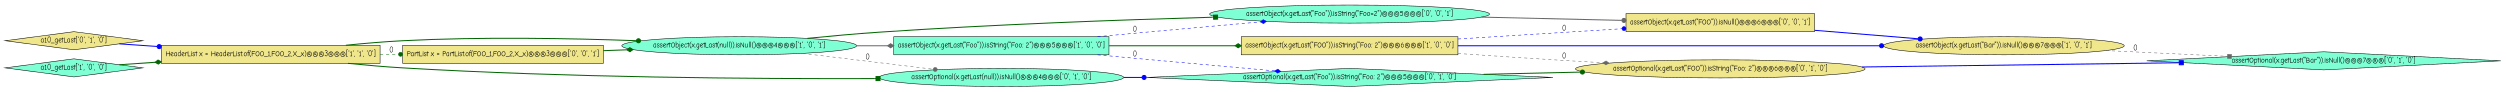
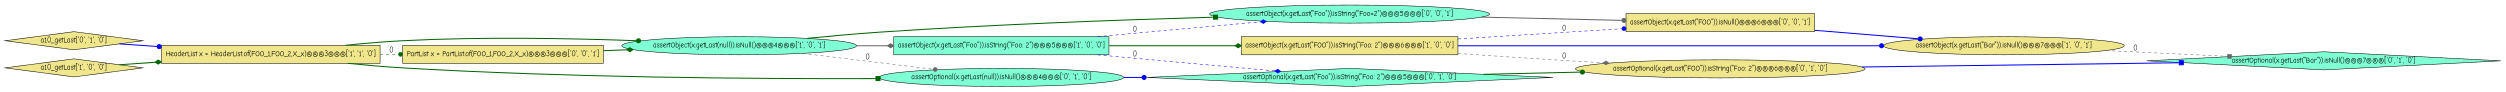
node "a10_getLast['1', '0', '0']": fillcolor aquamarine -> khaki
